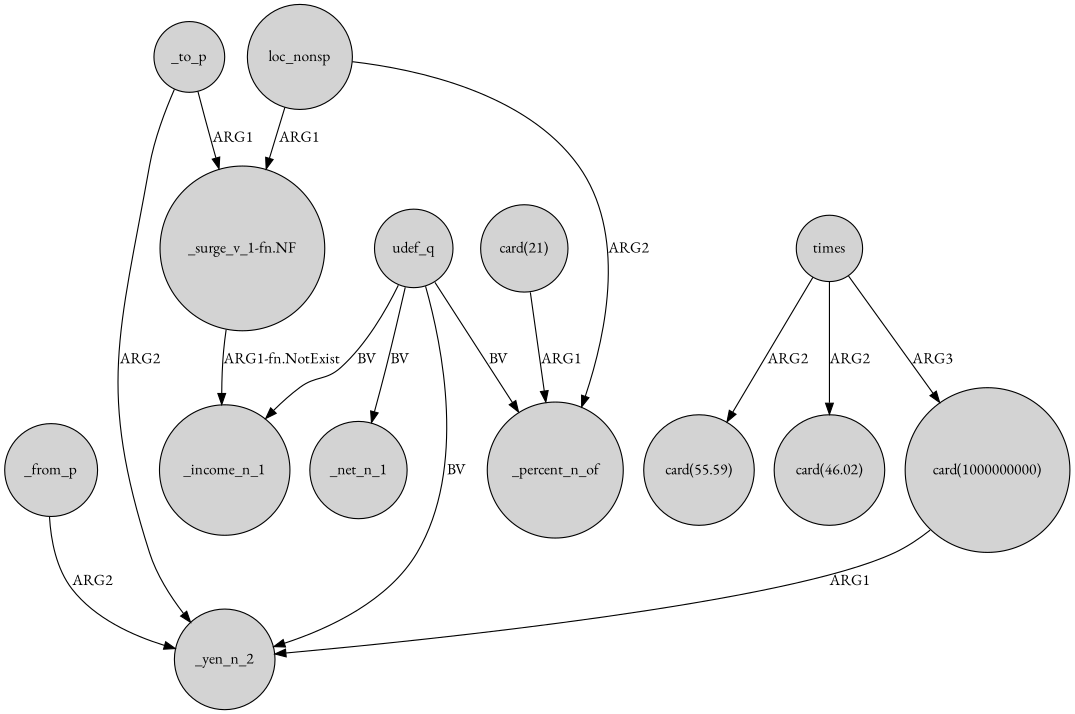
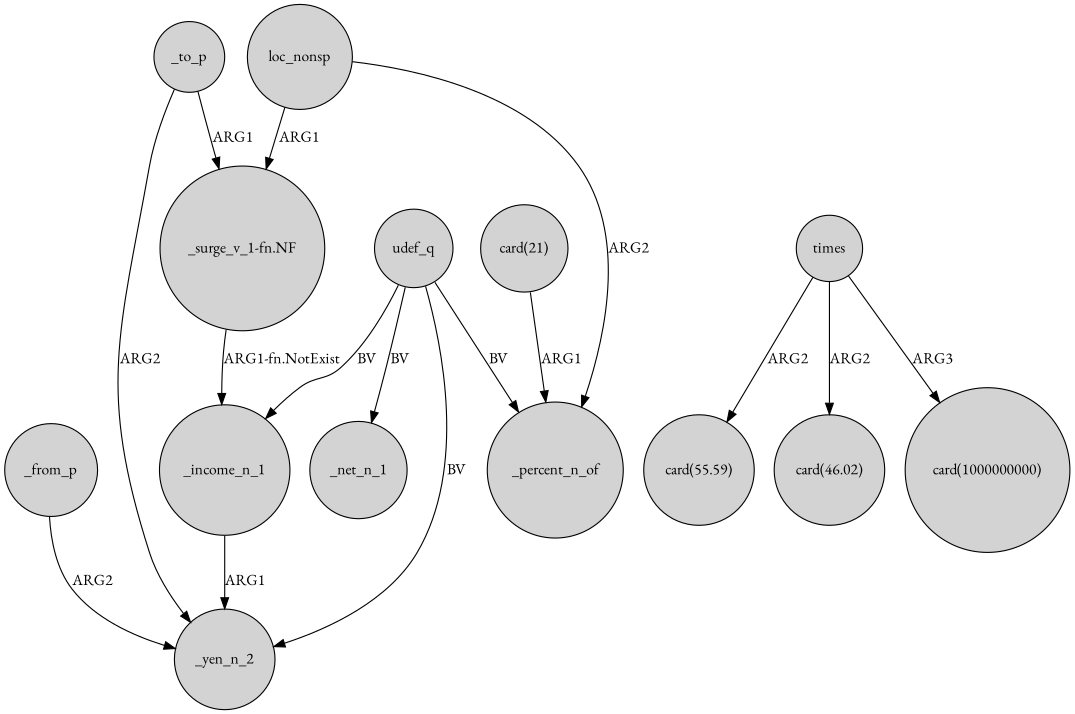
edge "card(1000000000)" -> "_yen_n_2": now "_income_n_1" -> "_yen_n_2"
